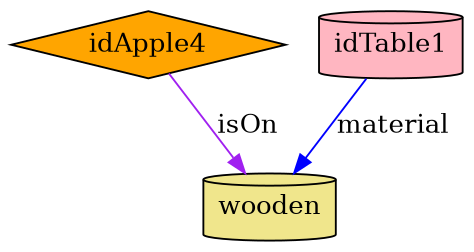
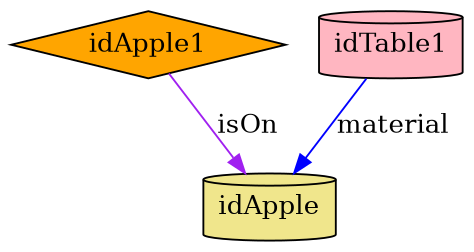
node "idApple4": label "idApple4" -> "idApple1"
node "wooden": label "wooden" -> "idApple"
